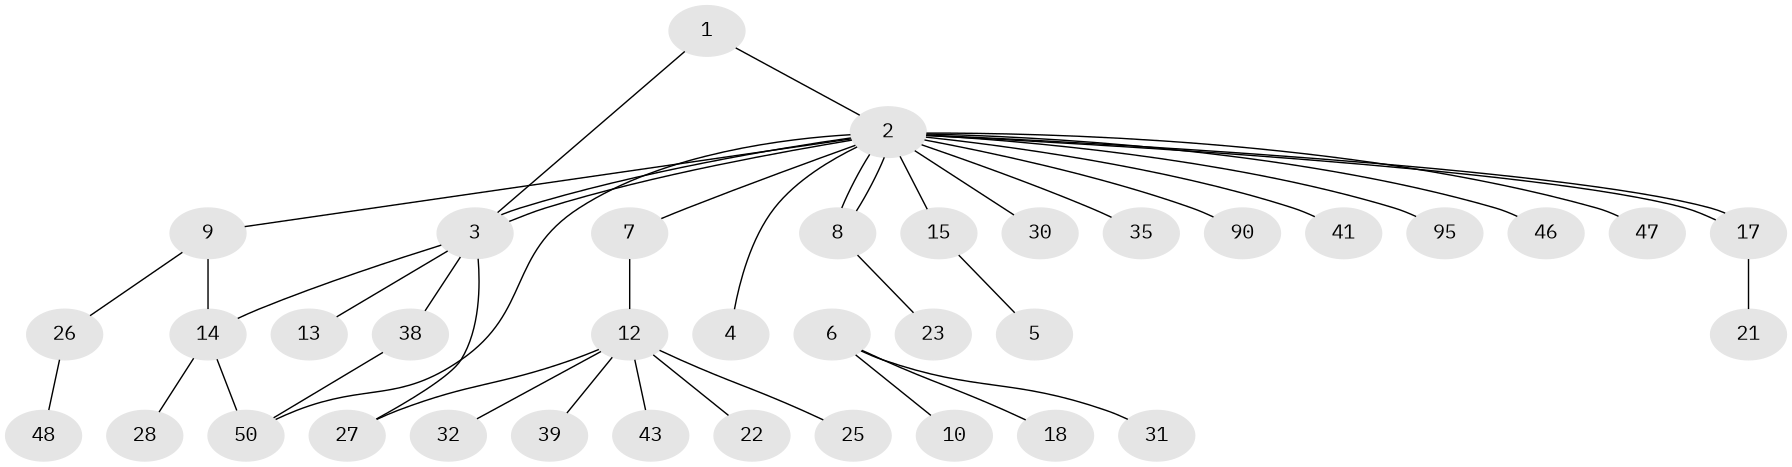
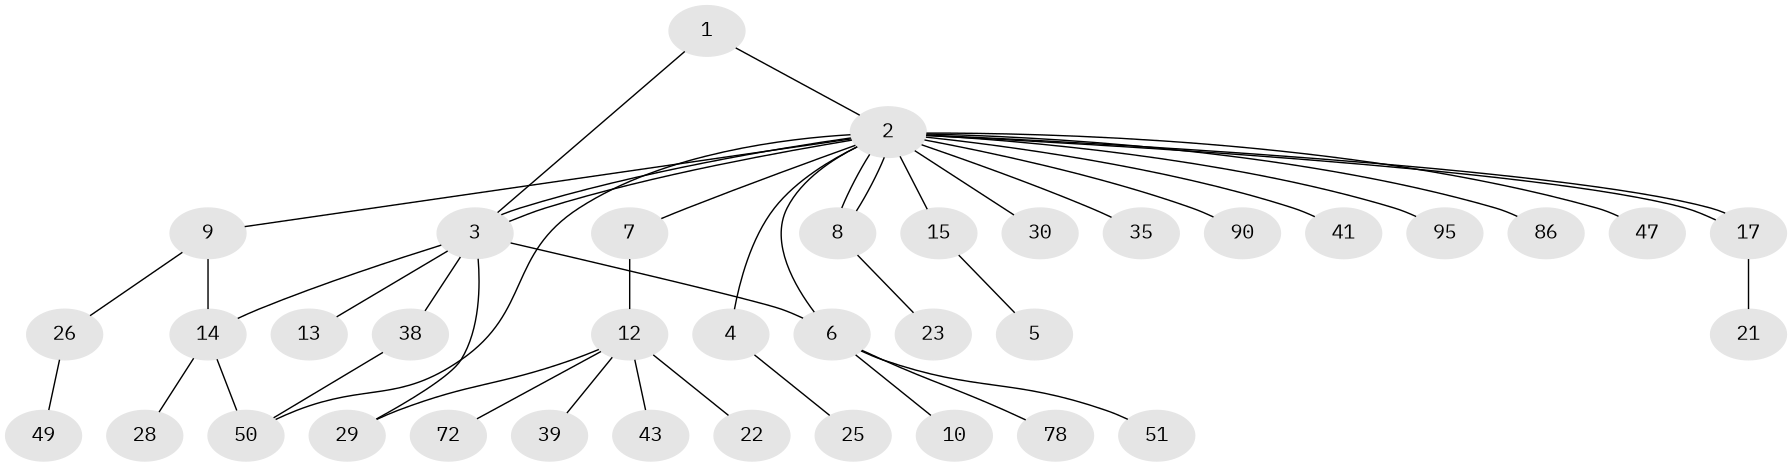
edge "2" -- "6": added
node "46": label "46" -> "86"
edge "3" -- "6": added
edge "12" -- "25": now "4" -- "25"
node "48": label "48" -> "49"
node "27": label "27" -> "29"
node "32": label "32" -> "72"
node "18": label "18" -> "78"
node "31": label "31" -> "51"
